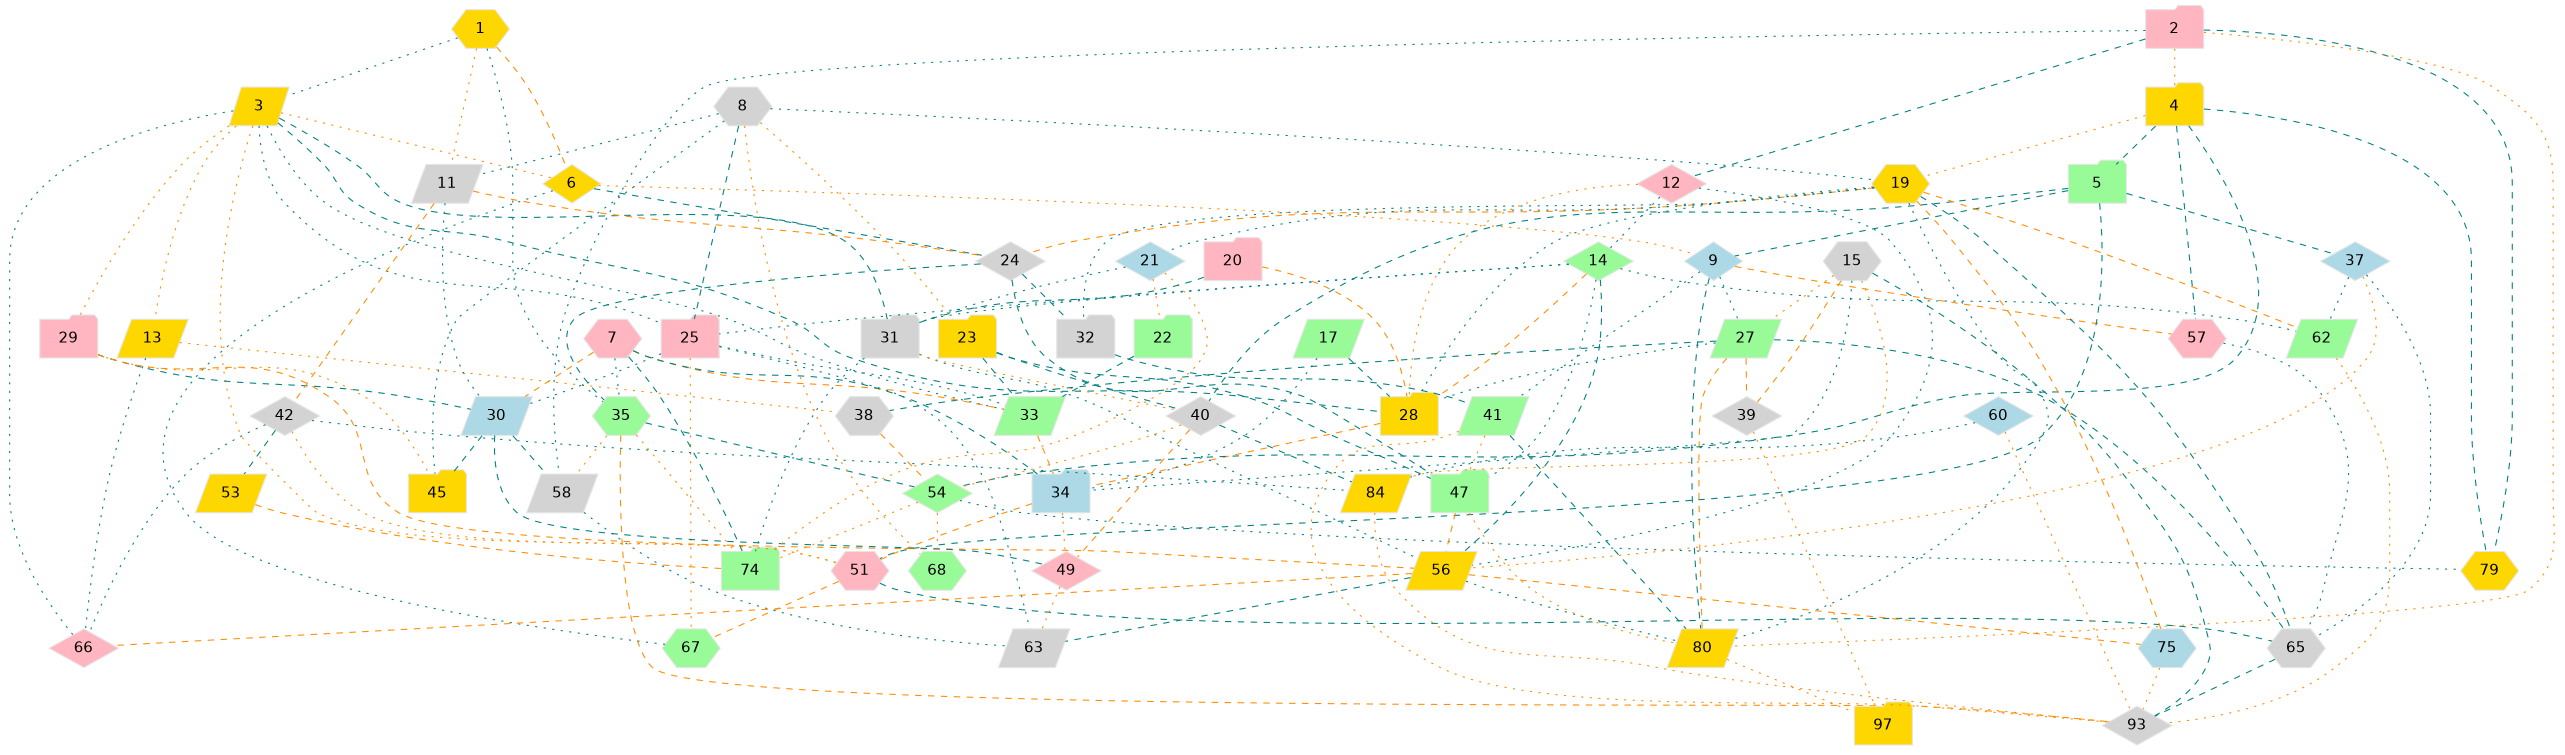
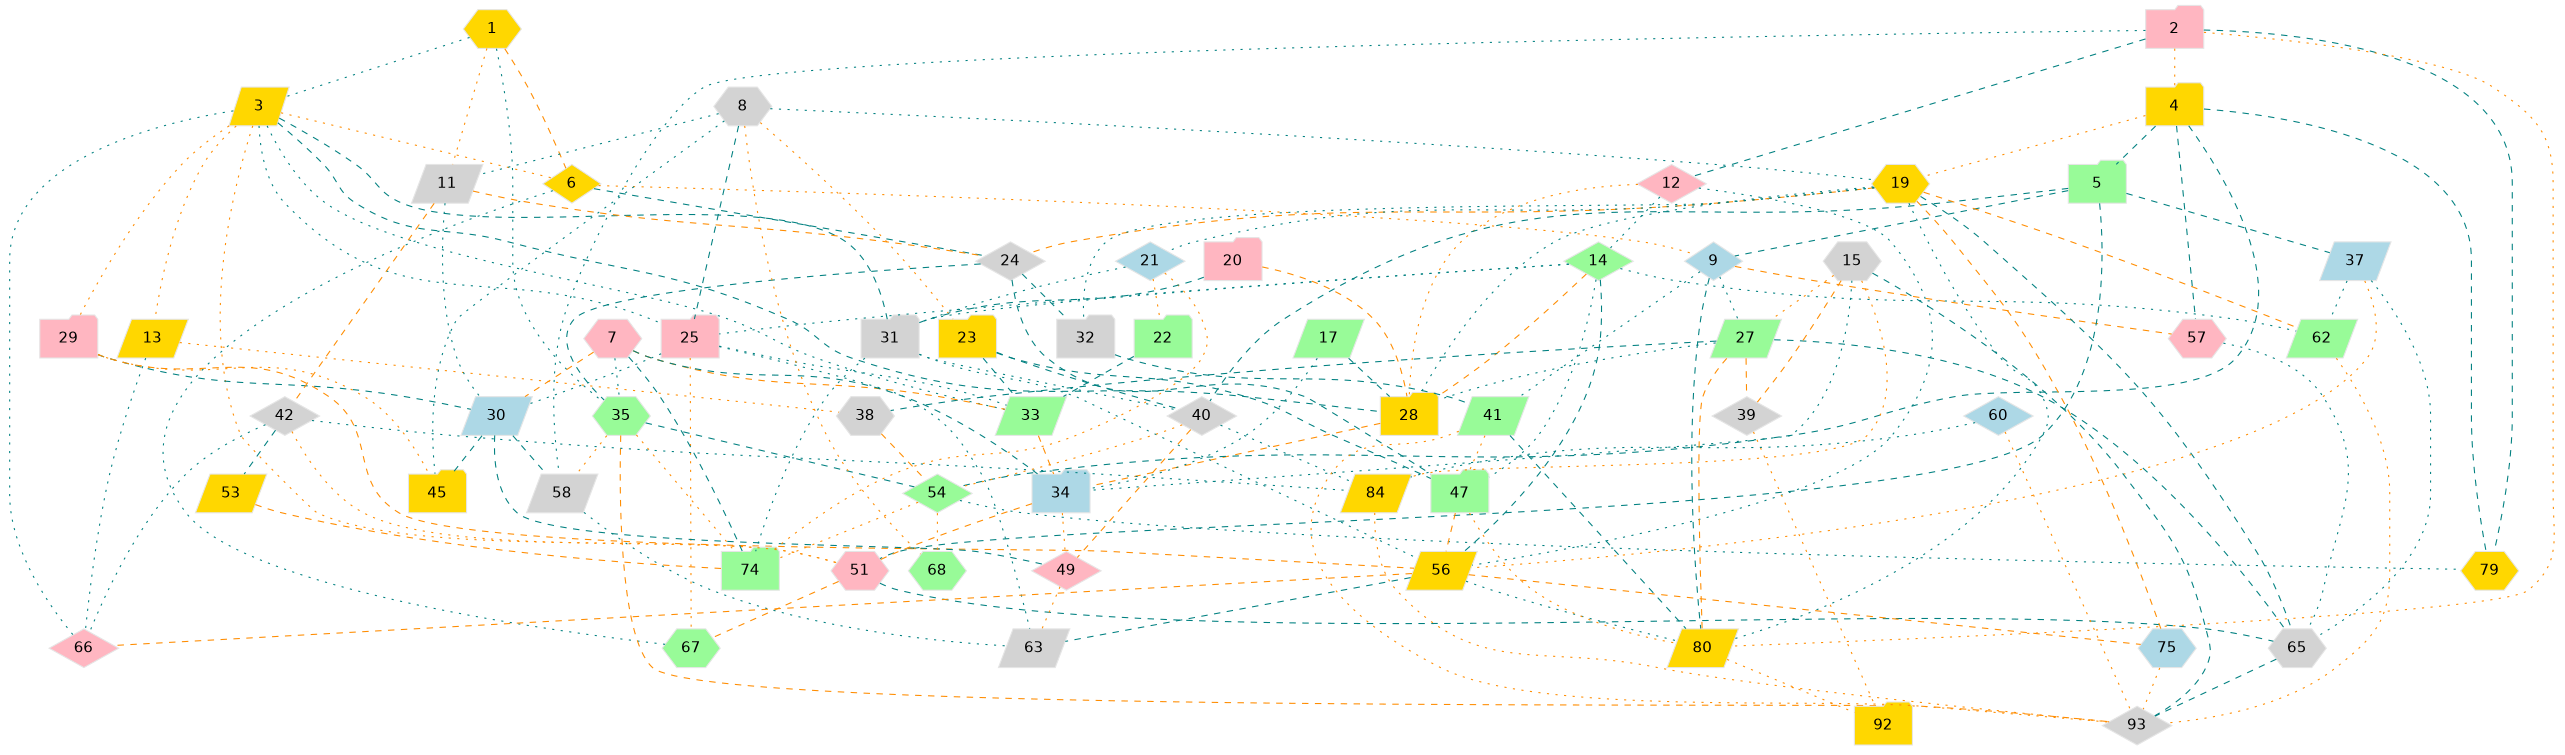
node "37": shape diamond -> parallelogram
edge "31" -- "40": color darkorange -> teal
edge "40" -- "84": style dashed -> dotted
node "97": label "97" -> "92"
